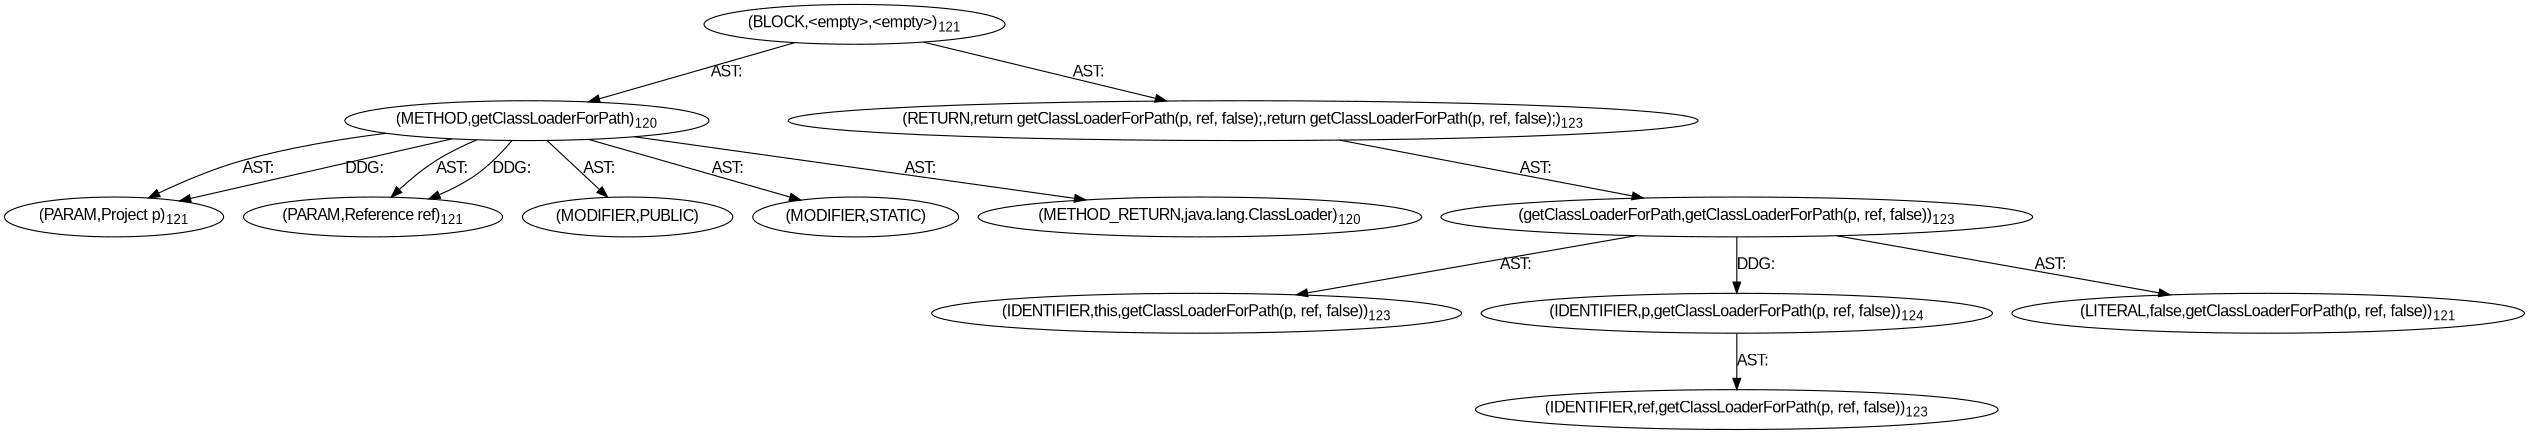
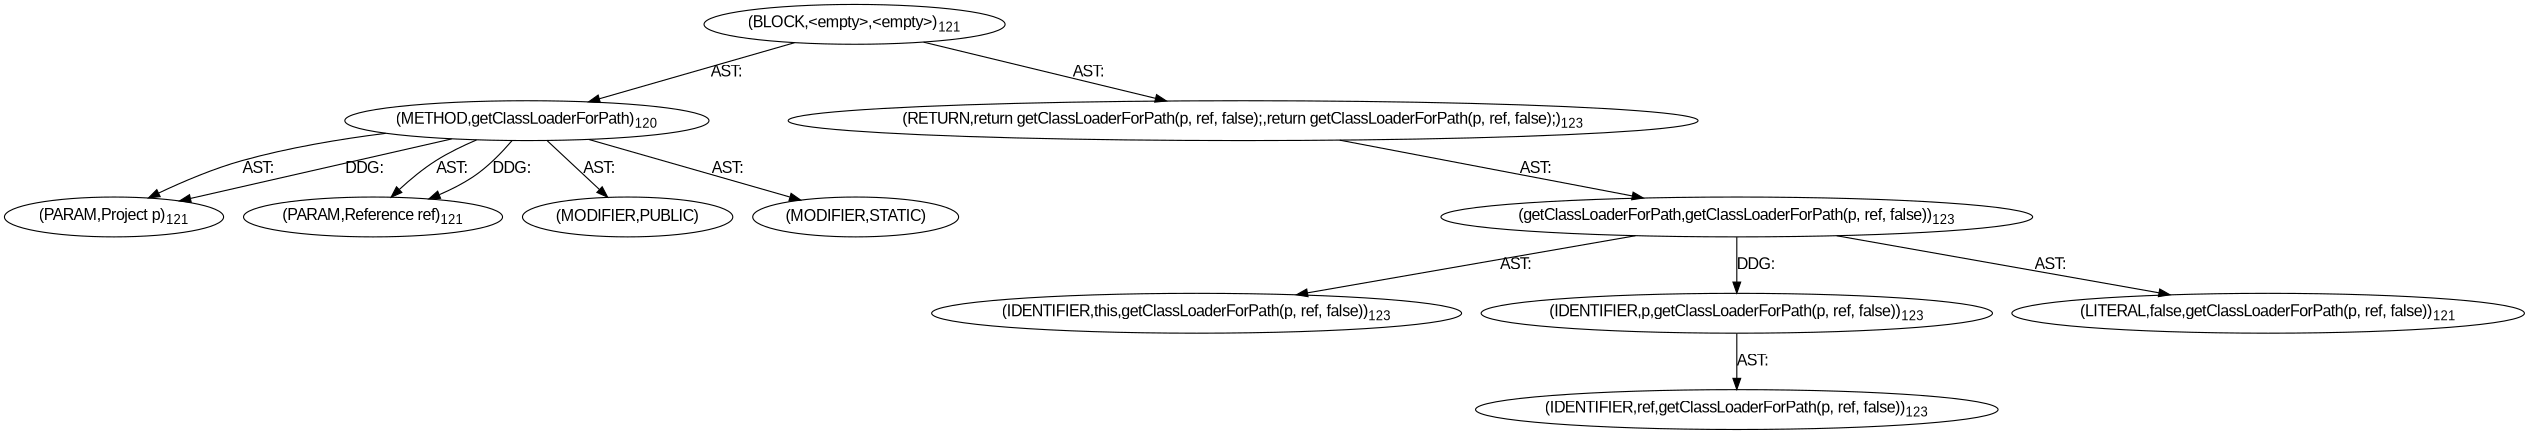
node "(METHOD_RETURN,java.lang.ClassLoader)": removed
node "(IDENTIFIER,p,getClassLoaderForPath(p, ref, false))": text "124" -> "123"
